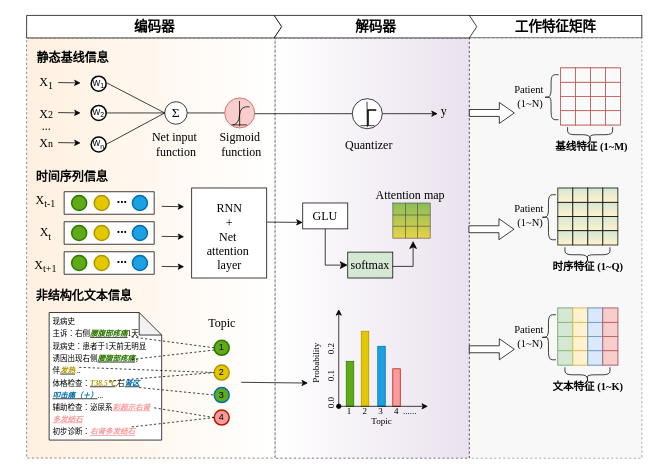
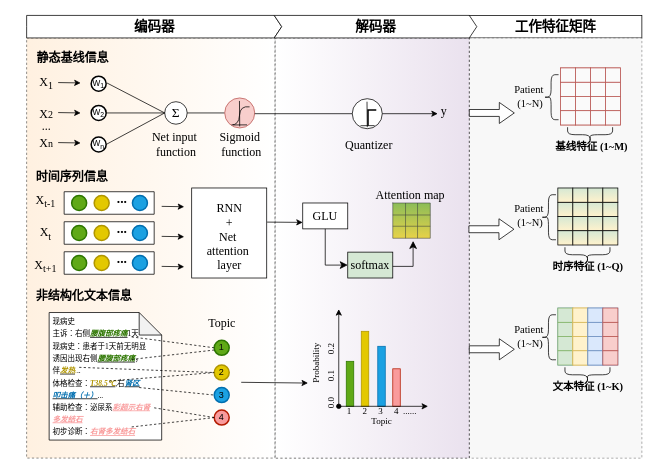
node "3": fillcolor #60a917 -> #1ba1e2
